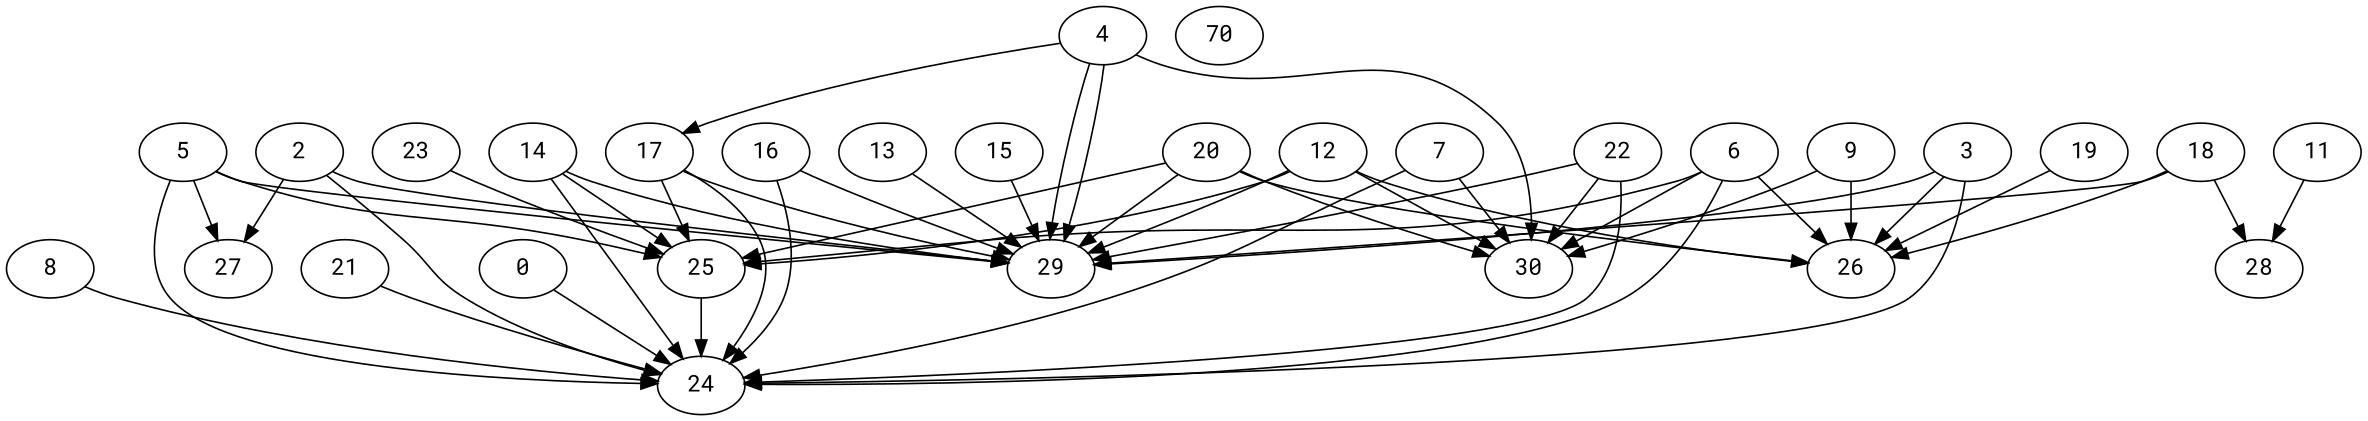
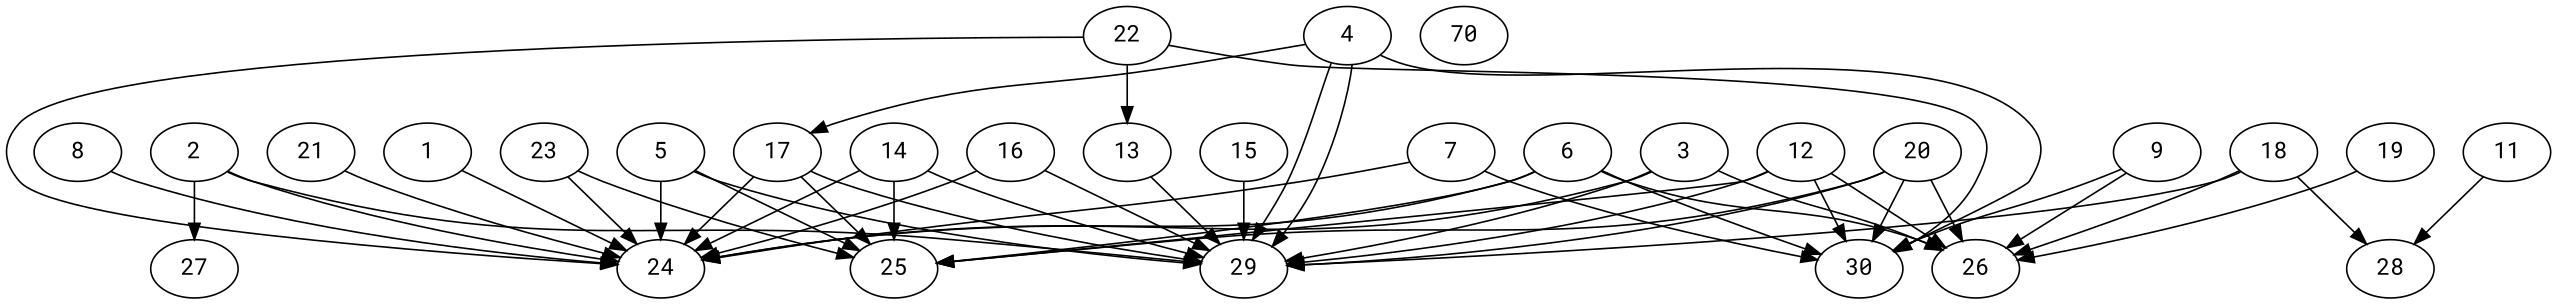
edge "5" -> "27": removed
edge "22" -> "29": now "22" -> "13"
node "0": label "0" -> "1"
edge "25" -> "24": now "23" -> "24"
